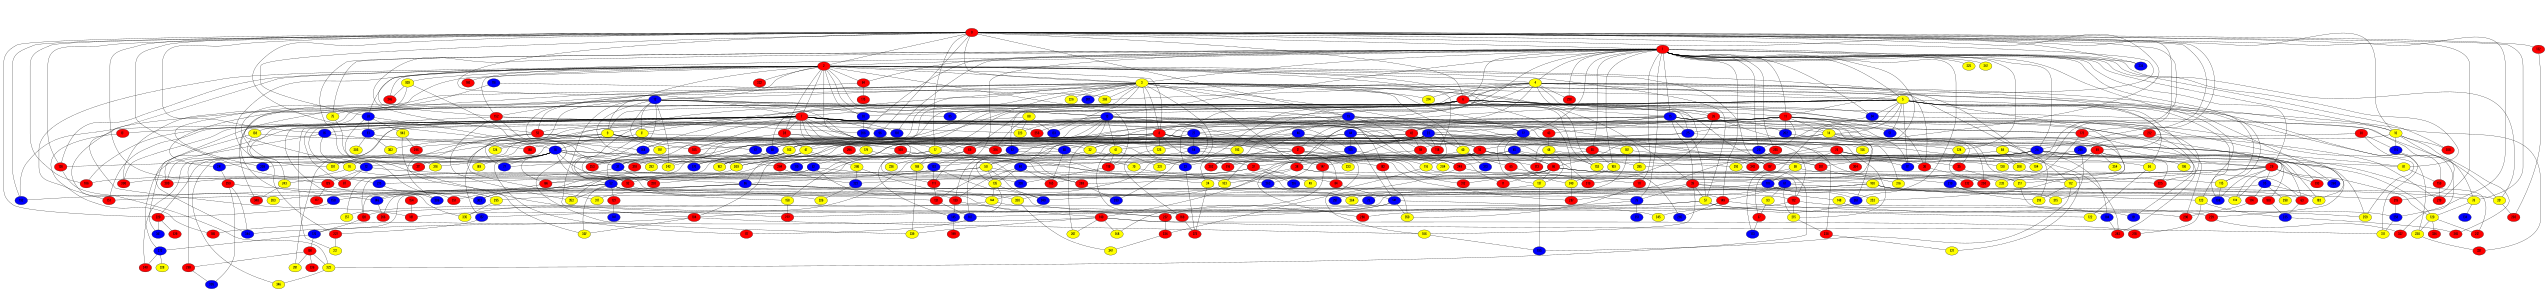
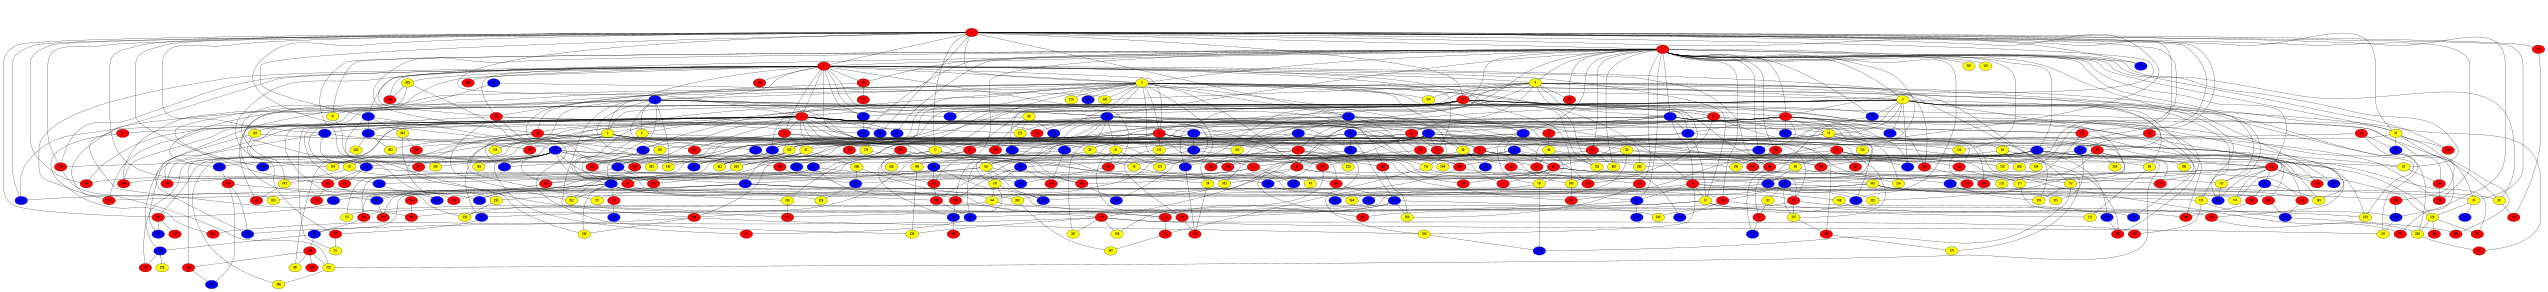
edge "91" -- "124": now "9" -- "124"
edge "187" -- "204": added
edge "17" -- "230": added
node "298": removed
edge "310" -- "322": now "187" -- "322"
